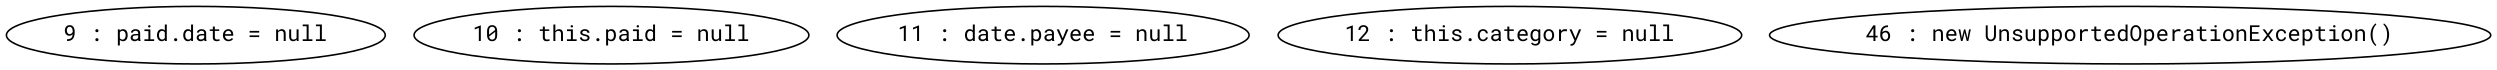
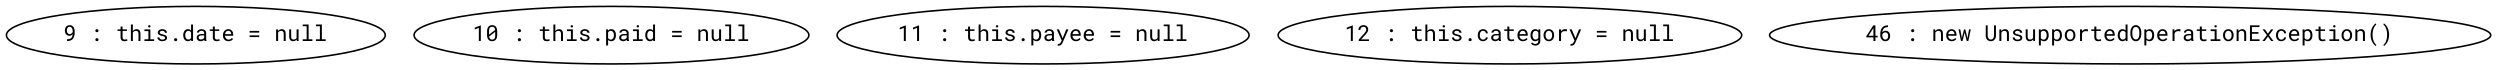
node "9 : paid.date = null": label "9 : paid.date = null" -> "9 : this.date = null"
node "11 : date.payee = null": label "11 : date.payee = null" -> "11 : this.payee = null"
